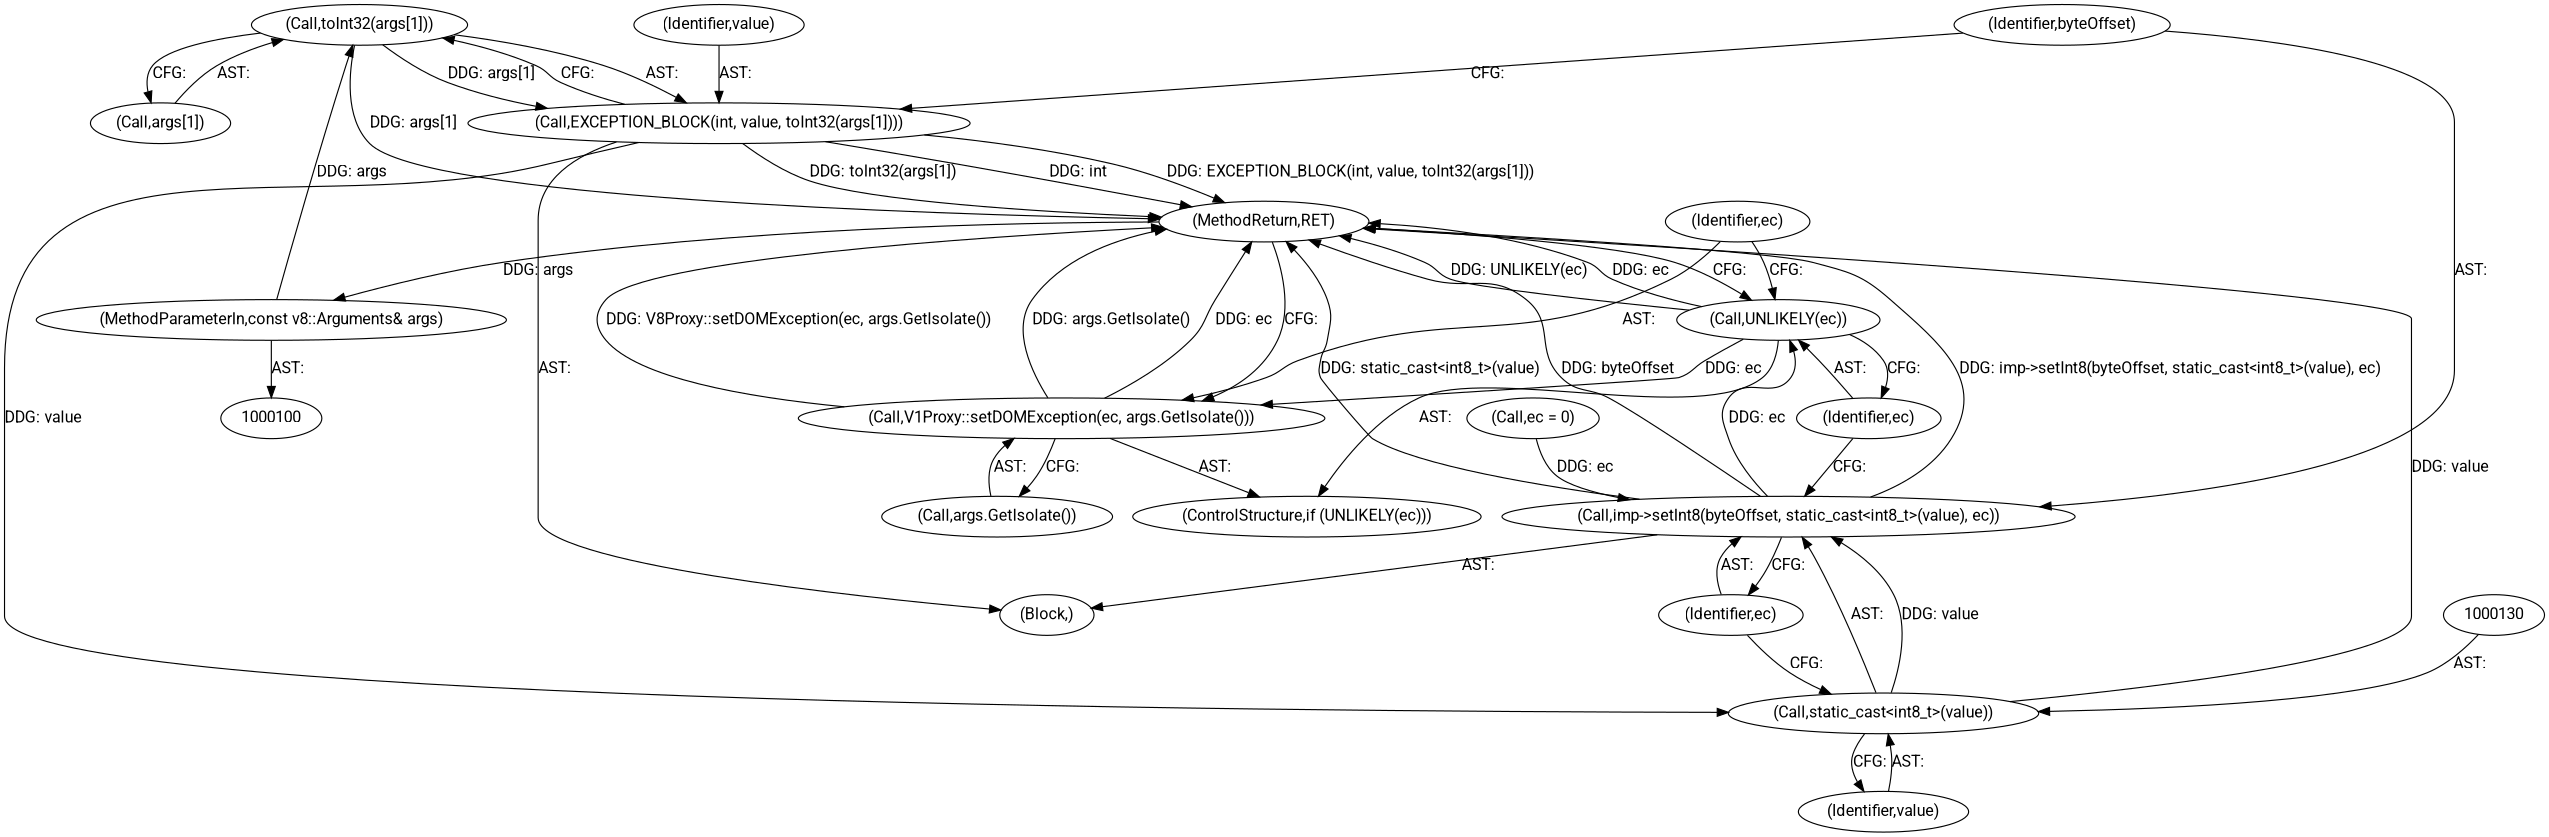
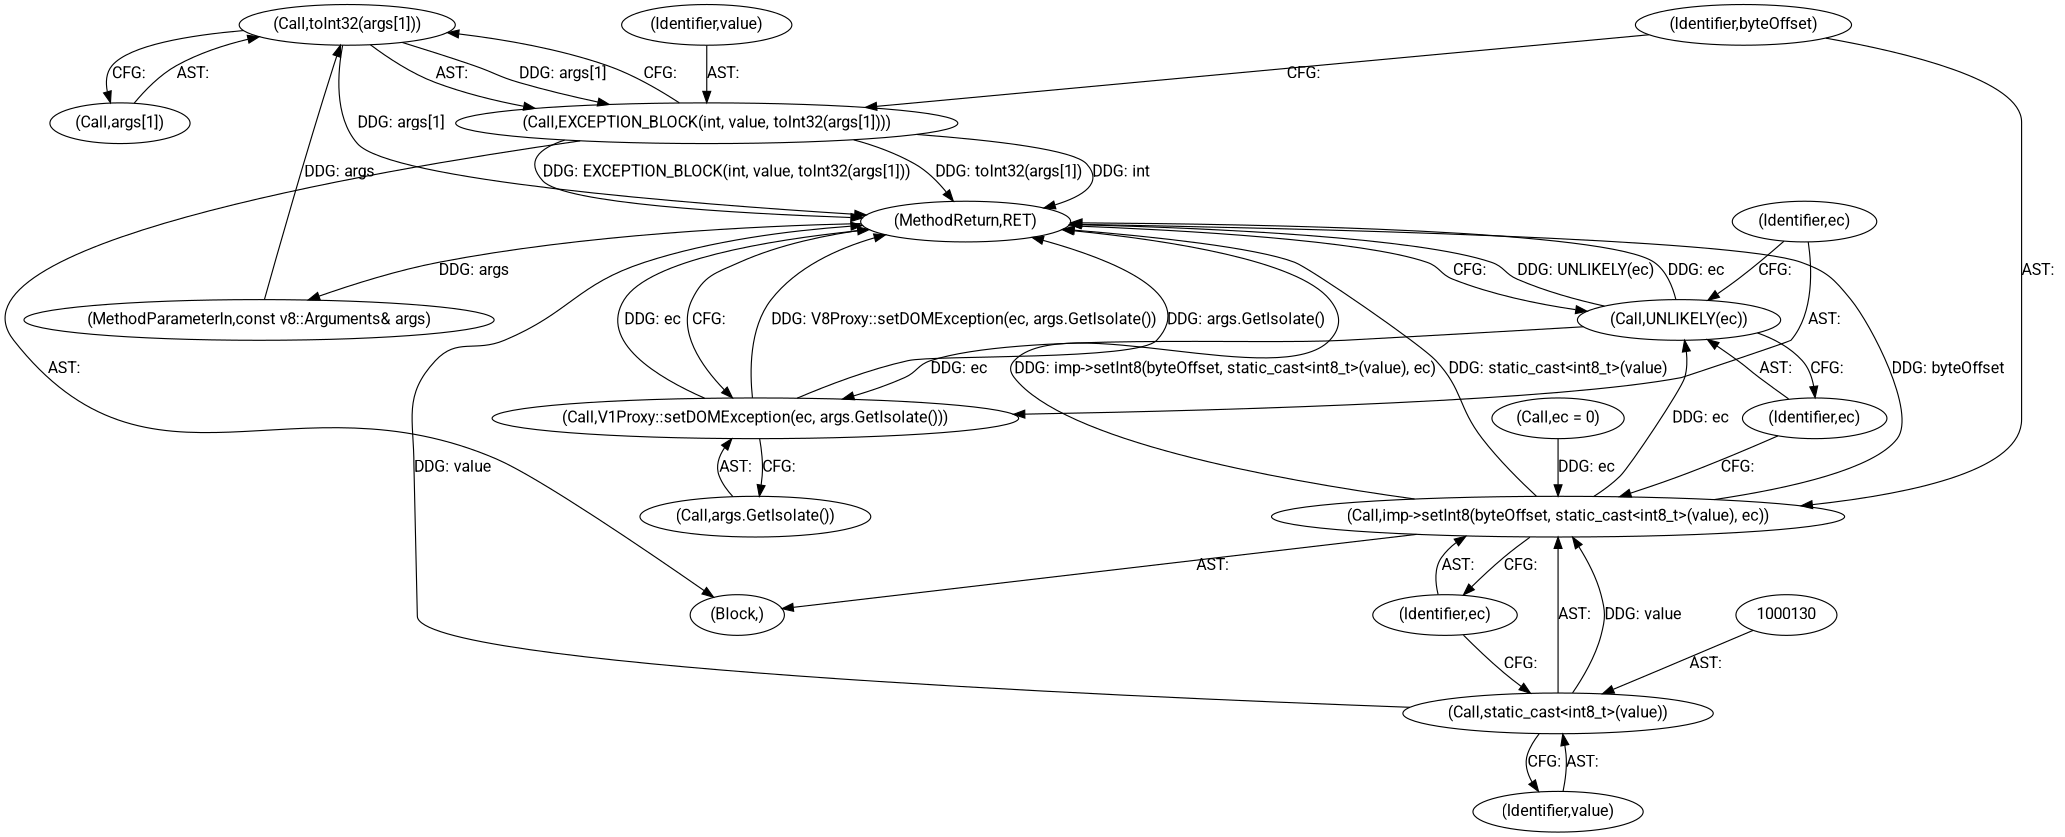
node "1000100": removed
node "(ControlStructure,if (UNLIKELY(ec)))": removed
edge "(Call,EXCEPTION_BLOCK(int, value, toInt32(args[1])))" -> "(Call,static_cast<int8_t>(value))": removed, label "DDG: value"
